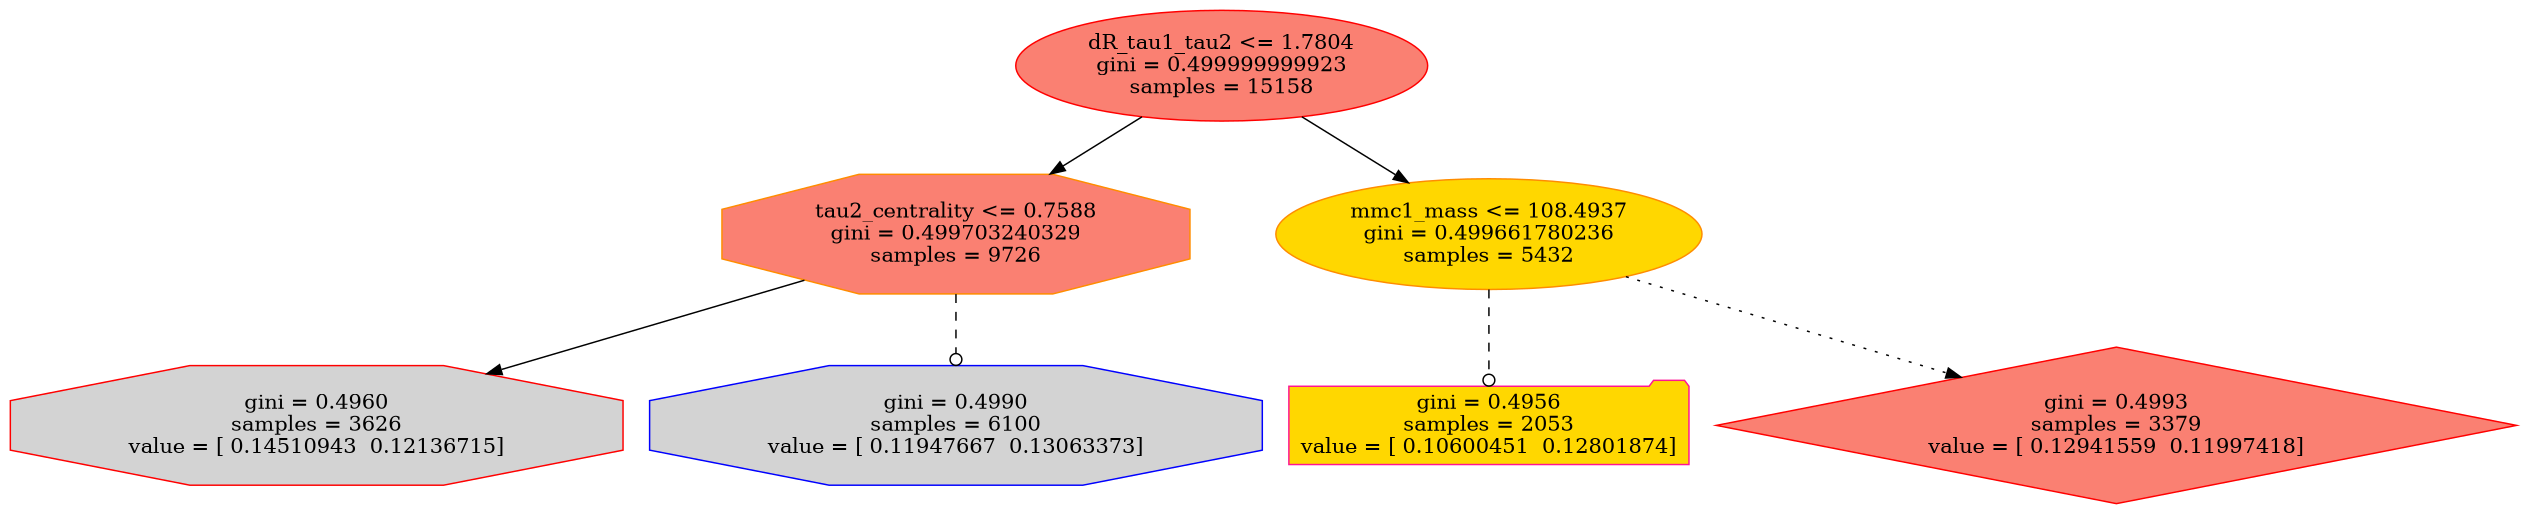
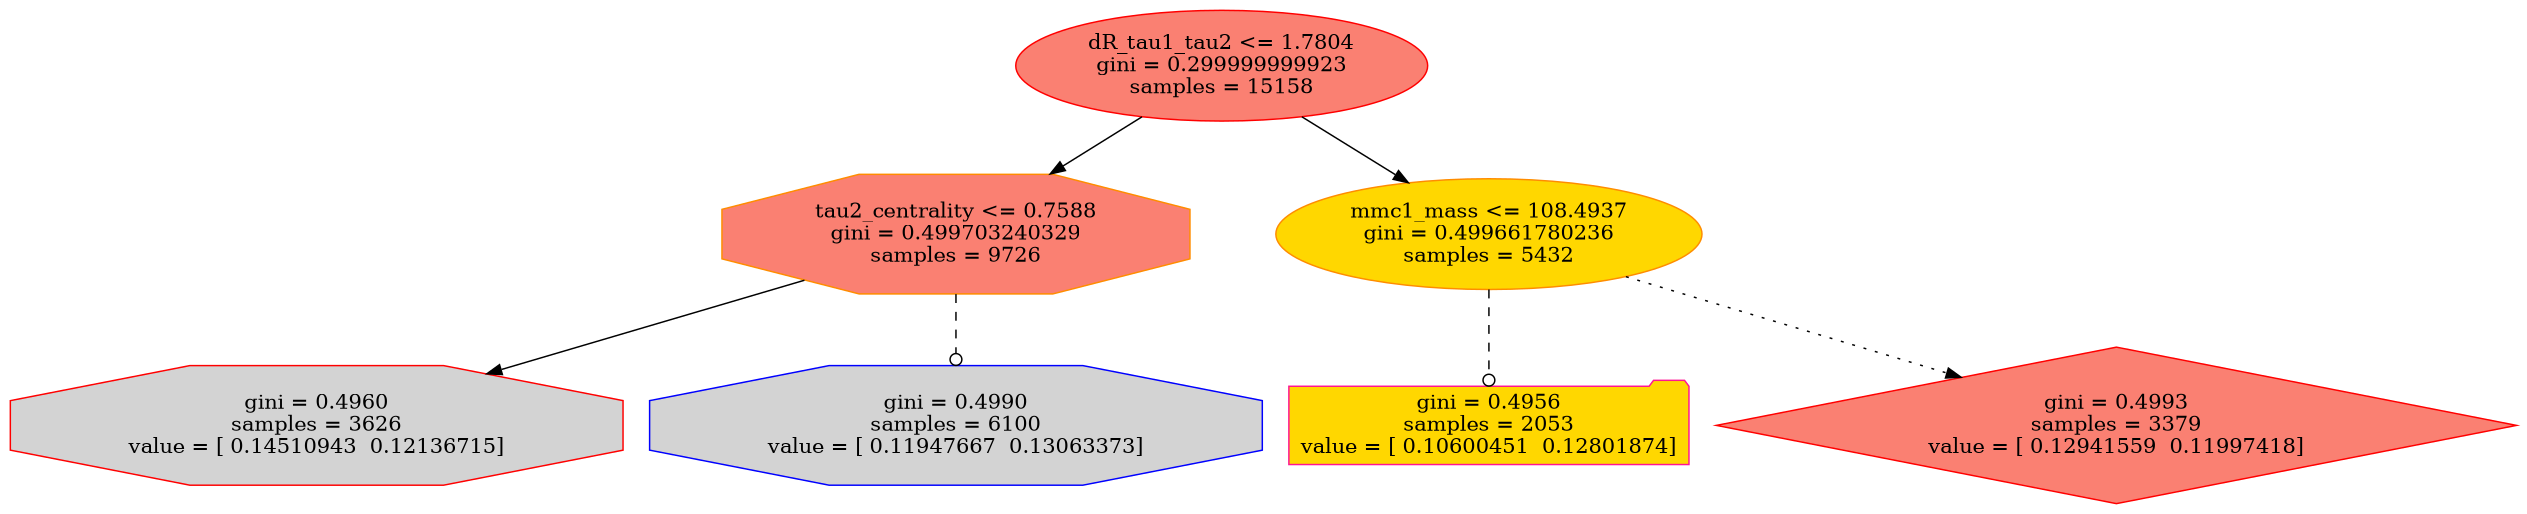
node "dR_tau1_tau2 <= 1.7804 gini = 0.499999999923 samples = 15158": label "dR_tau1_tau2 <= 1.7804 gini = 0.499999999923 samples = 15158" -> "dR_tau1_tau2 <= 1.7804 gini = 0.299999999923 samples = 15158"
